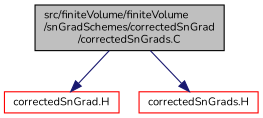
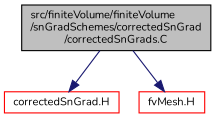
node "correctedSnGrads.H": label "correctedSnGrads.H" -> "fvMesh.H"
